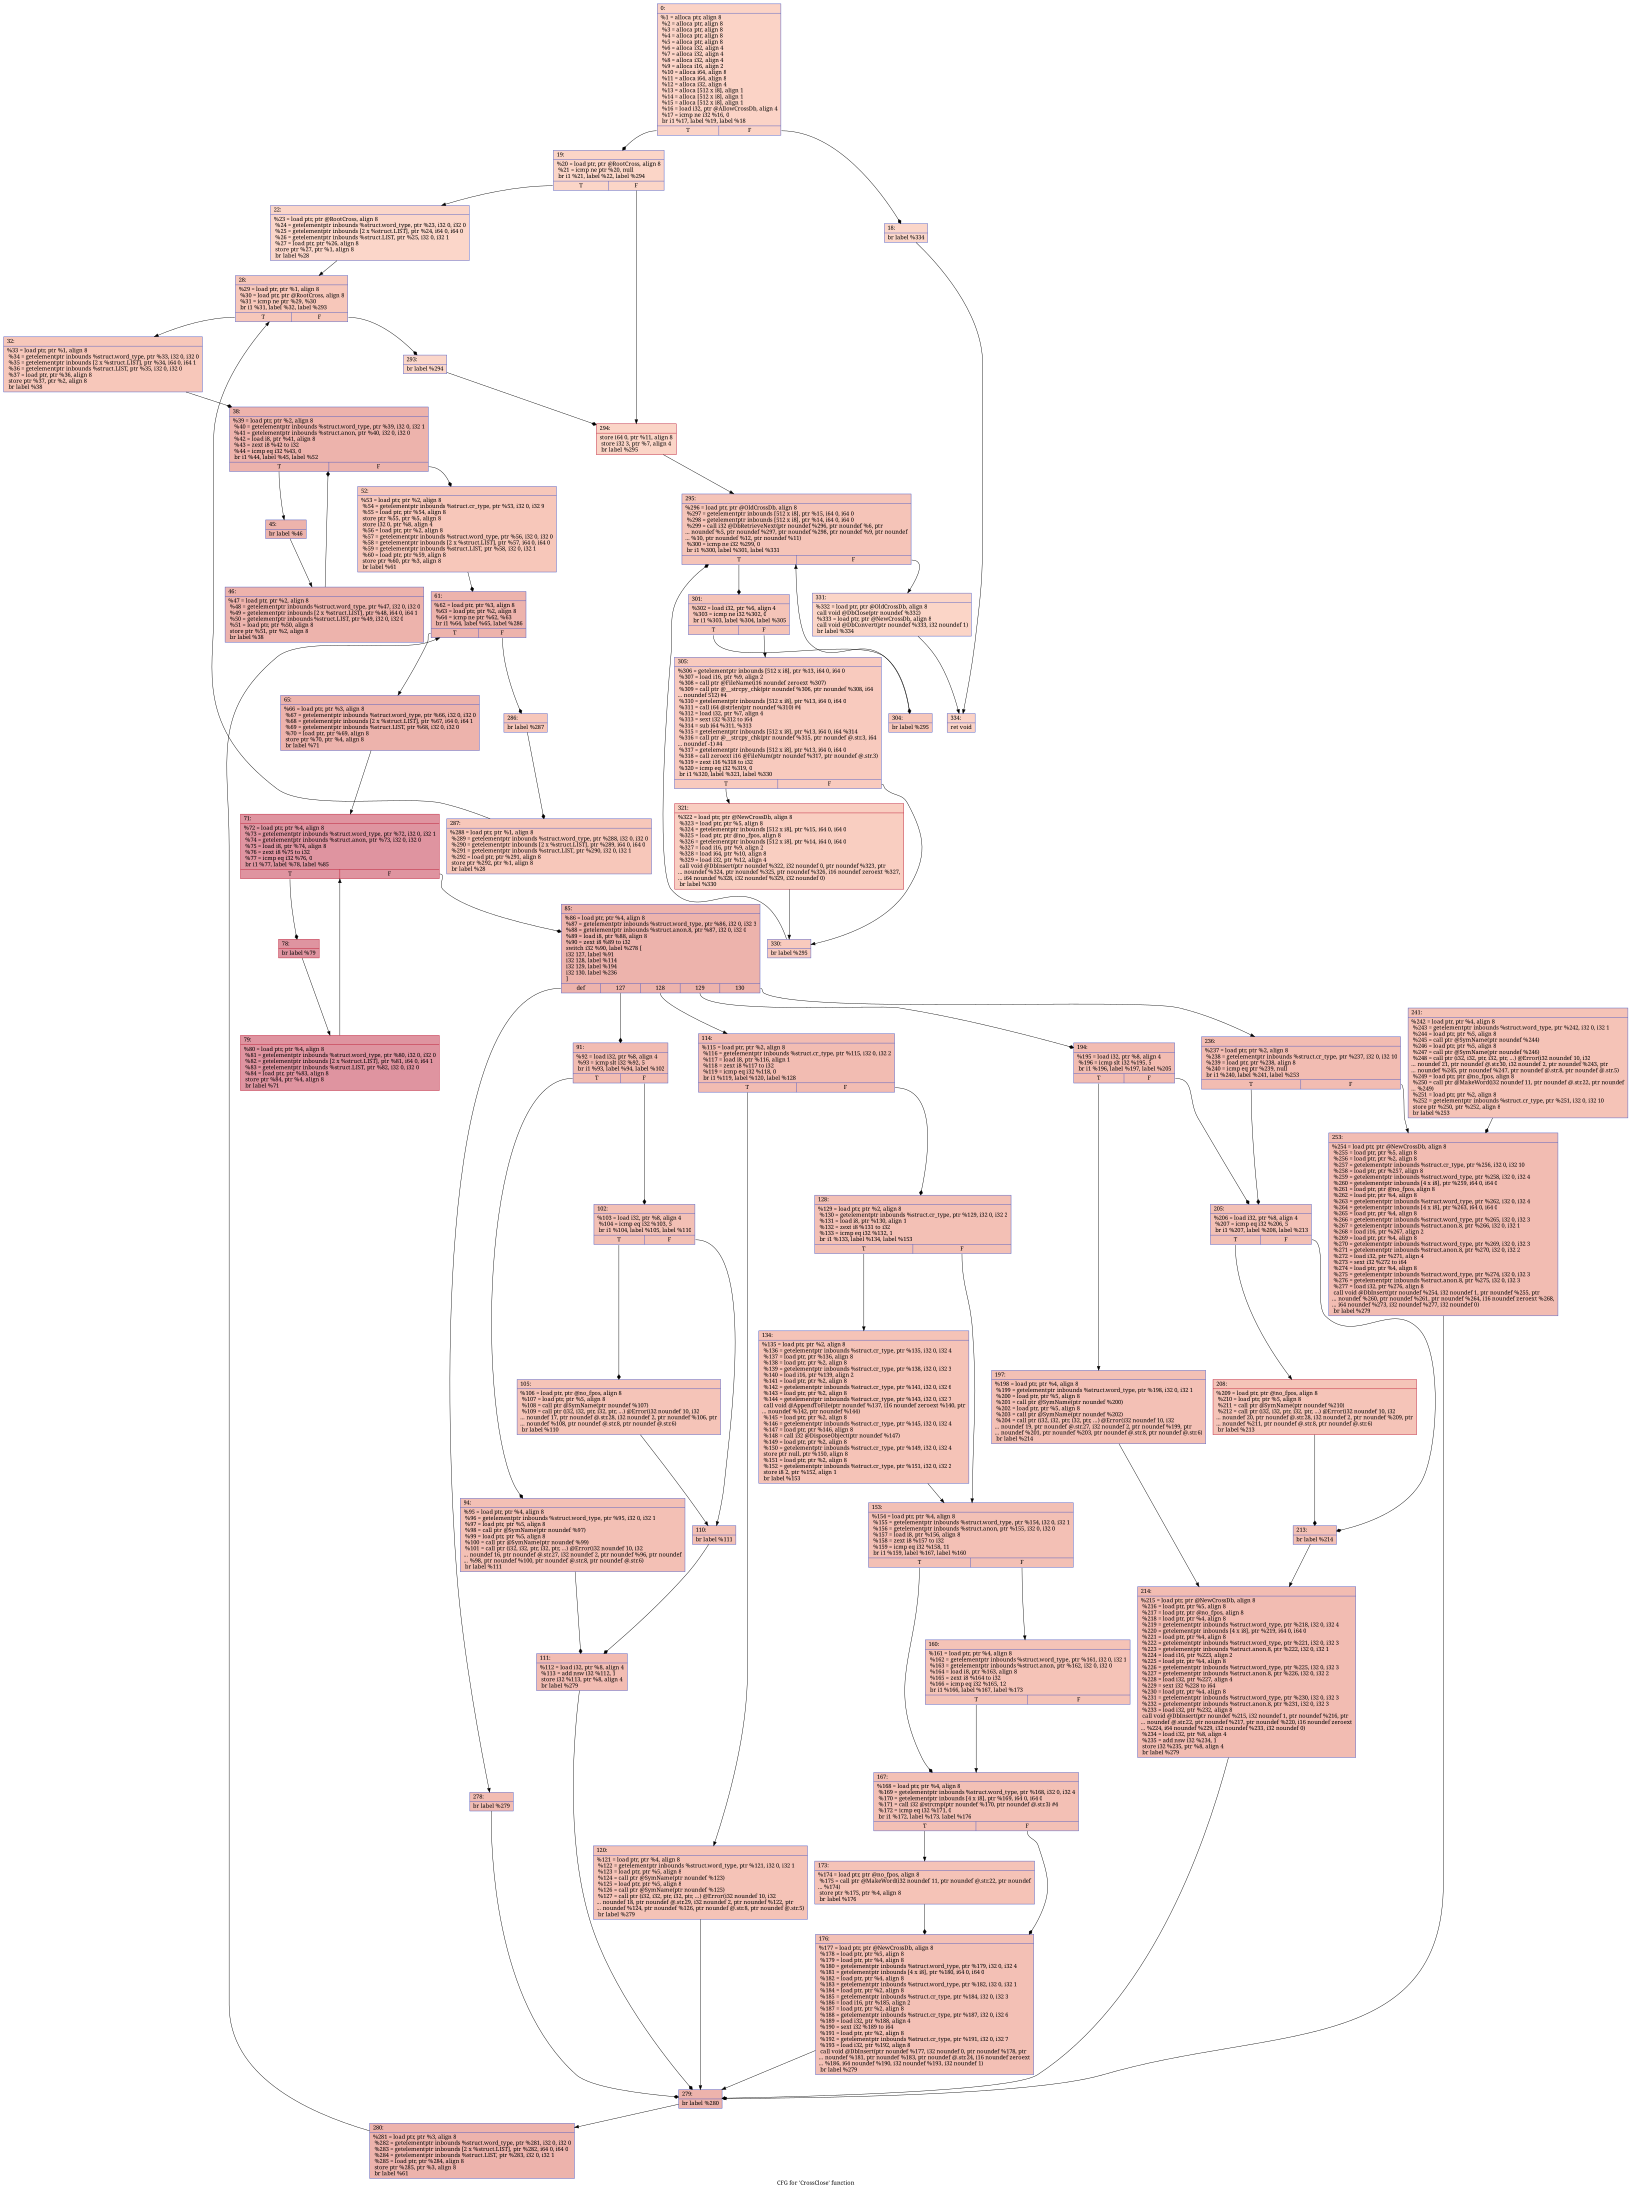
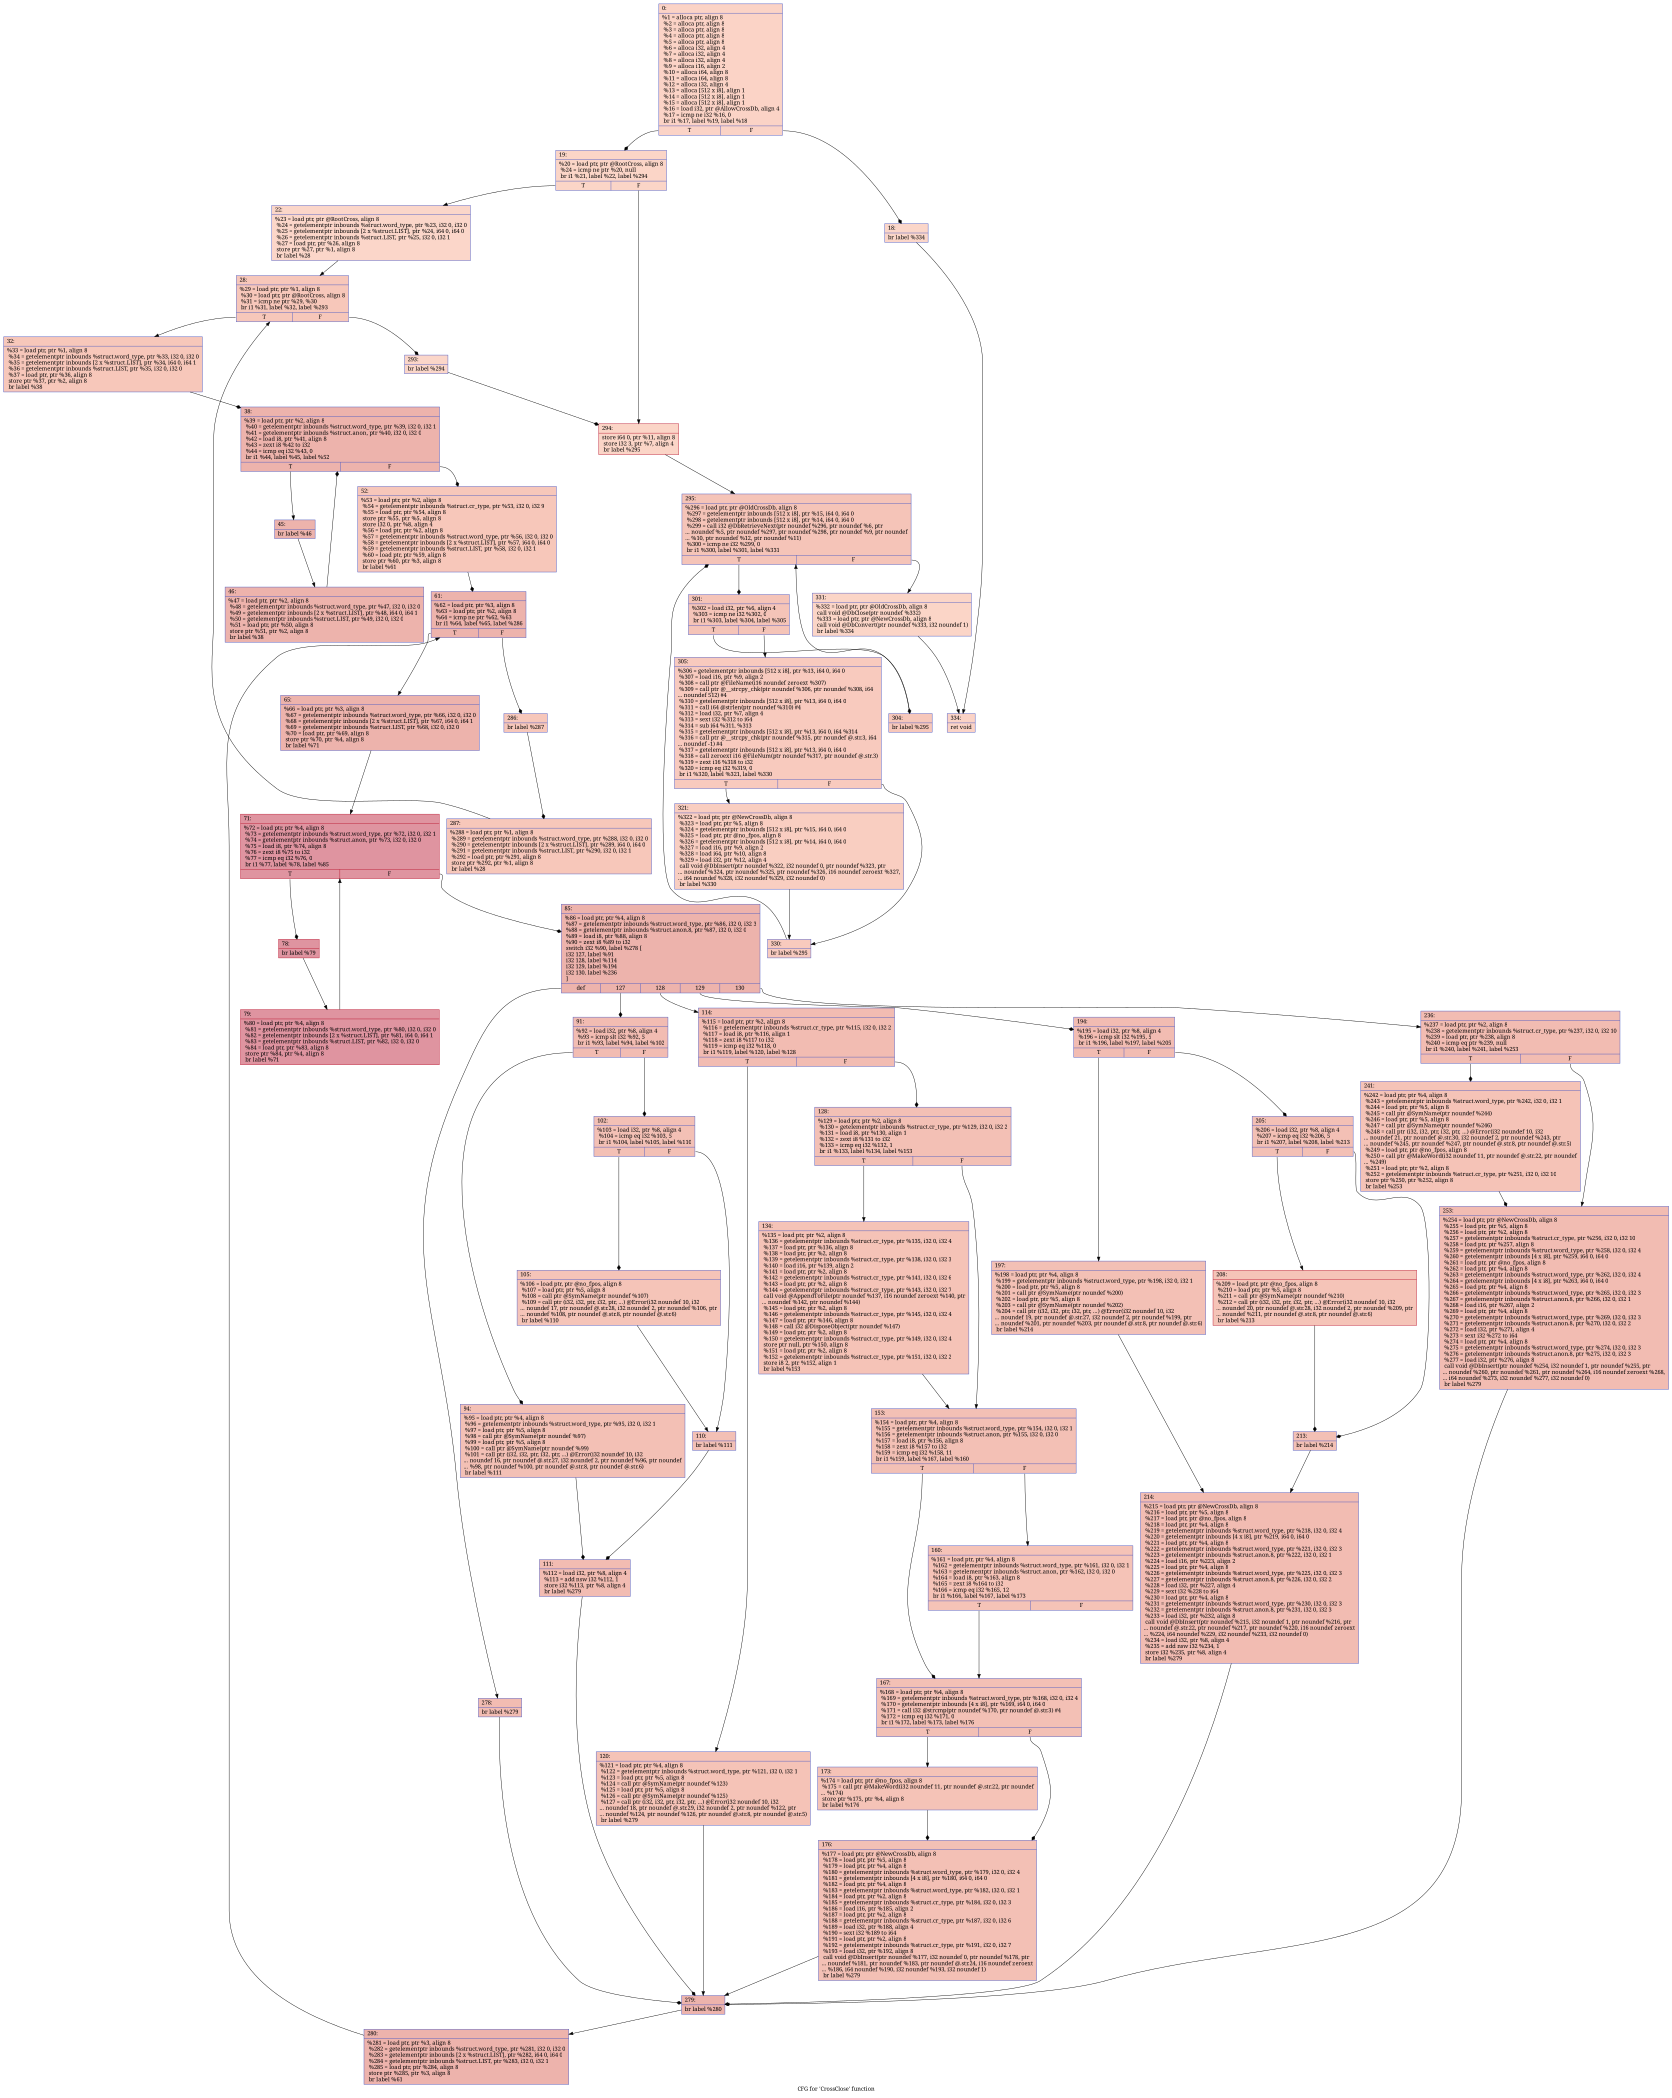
node "19:": text "%21 = icmp ne ptr %20, null" -> "%24 = icmp ne ptr %20, null"
node "321:": color #b70d28ff -> #3d50c3ff
edge "236:" -> "205:": now "236:" -> "241:"
